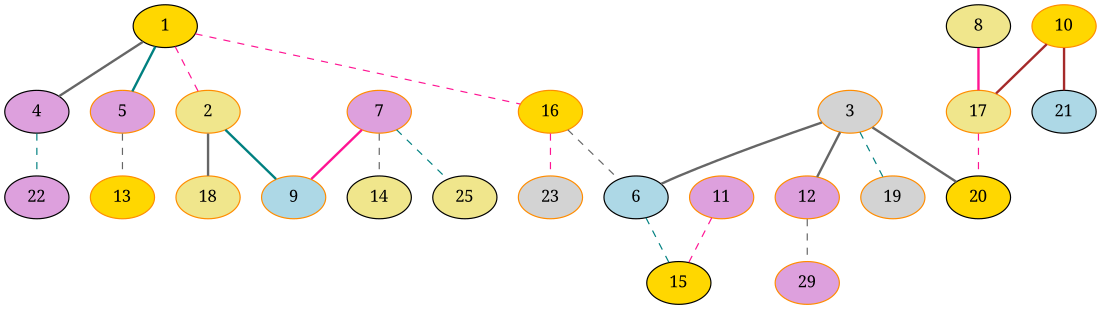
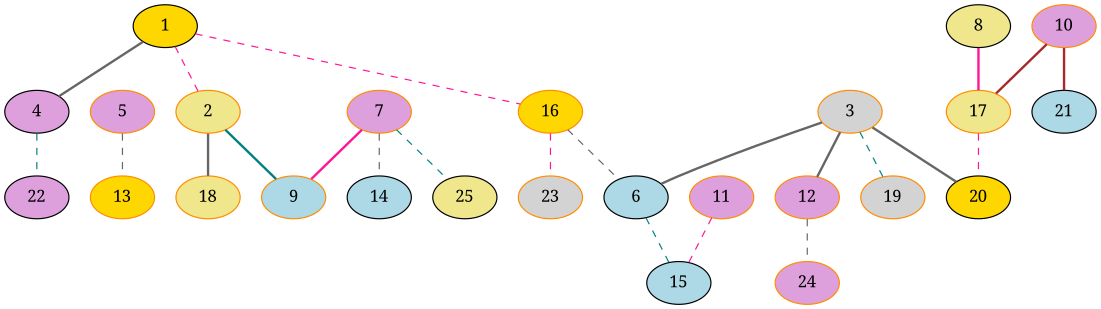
node "10": fillcolor gold -> plum
edge "1" -- "5": removed
node "14": fillcolor khaki -> lightblue
node "15": fillcolor gold -> lightblue
node "29": label "29" -> "24"
